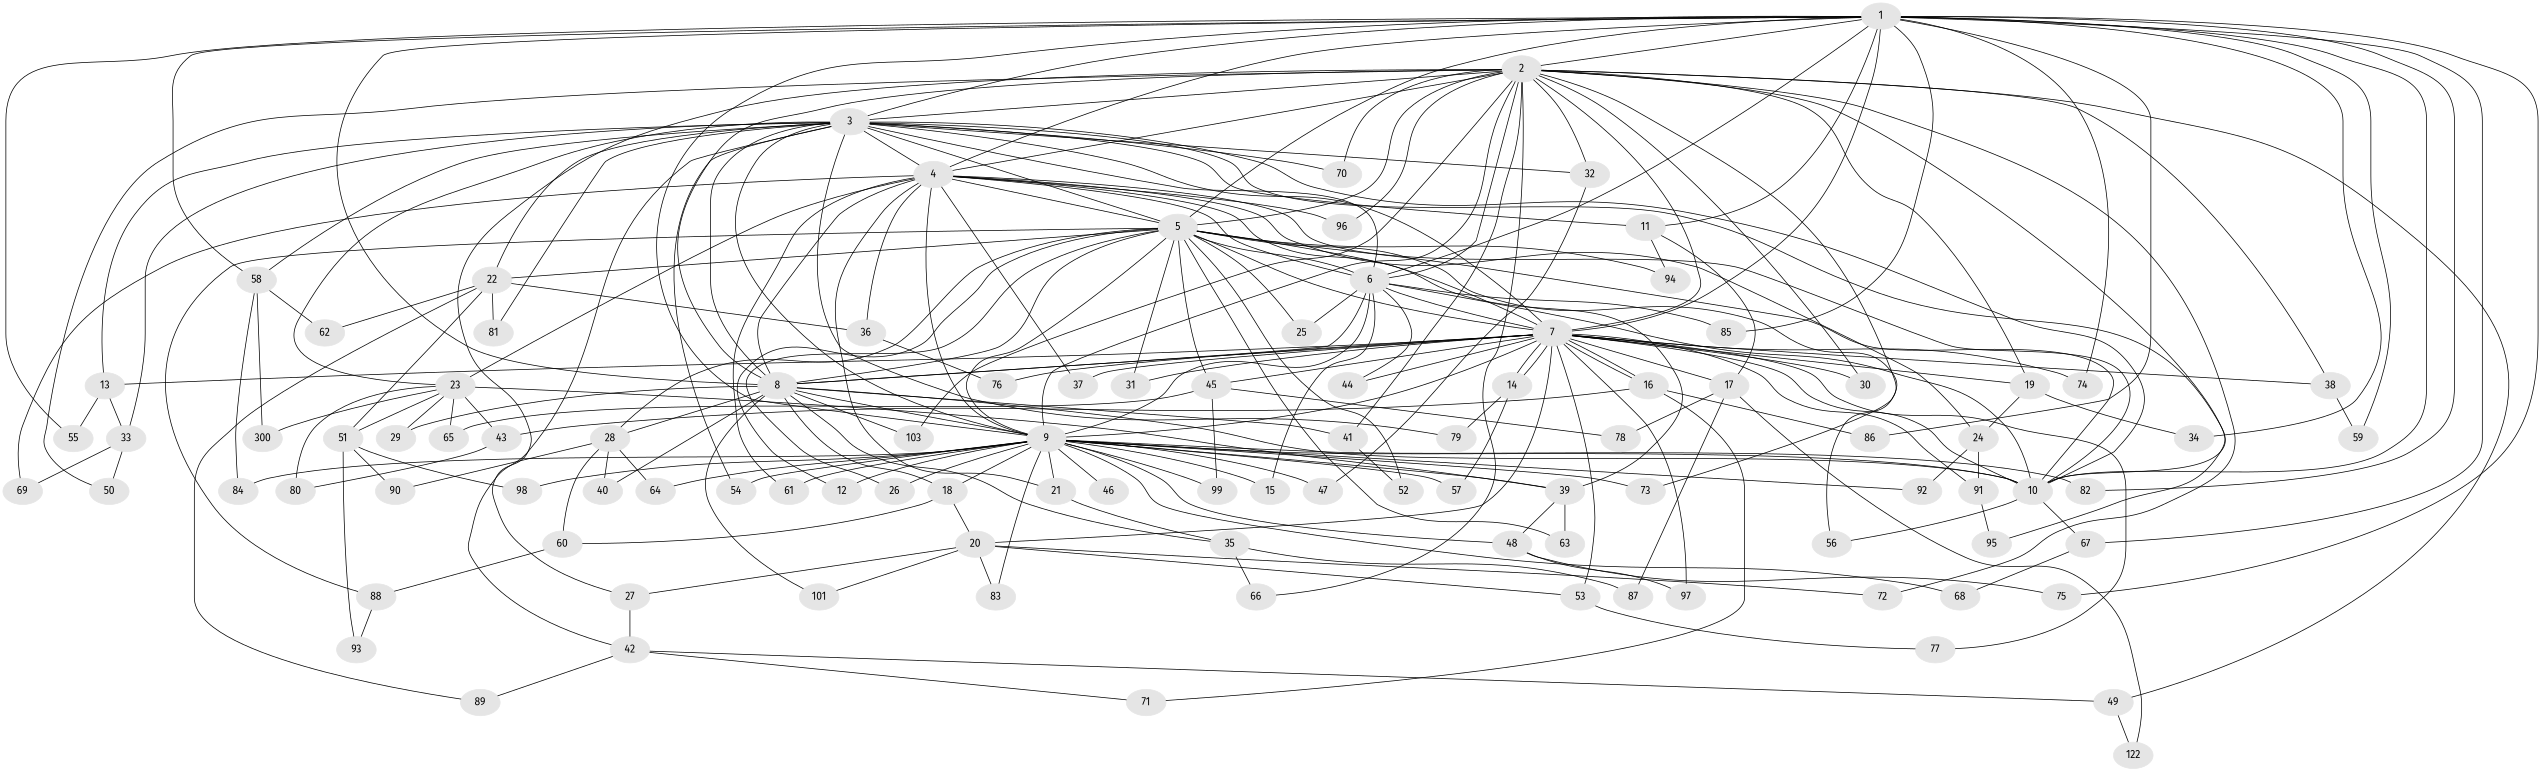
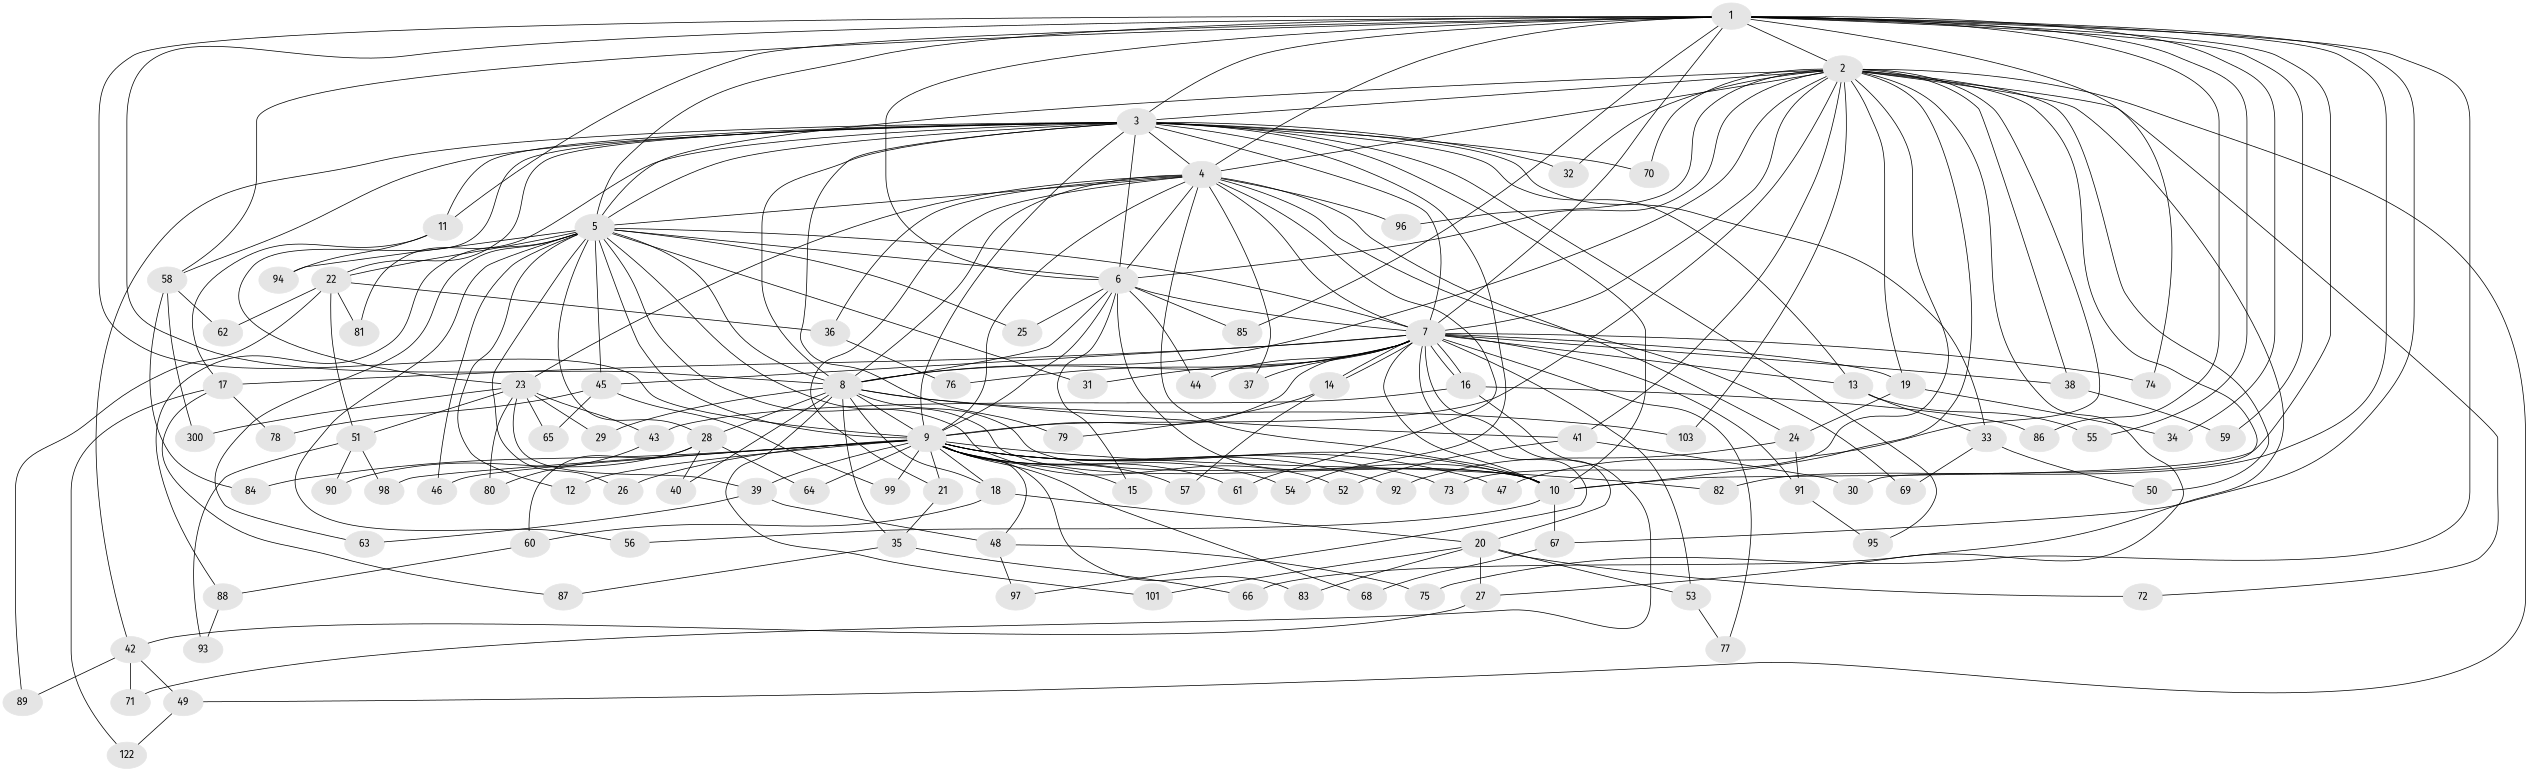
edge "5" -- "39": now "5" -- "46"
edge "32" -- "47": now "2" -- "47"
edge "7" -- "30": now "41" -- "30"
